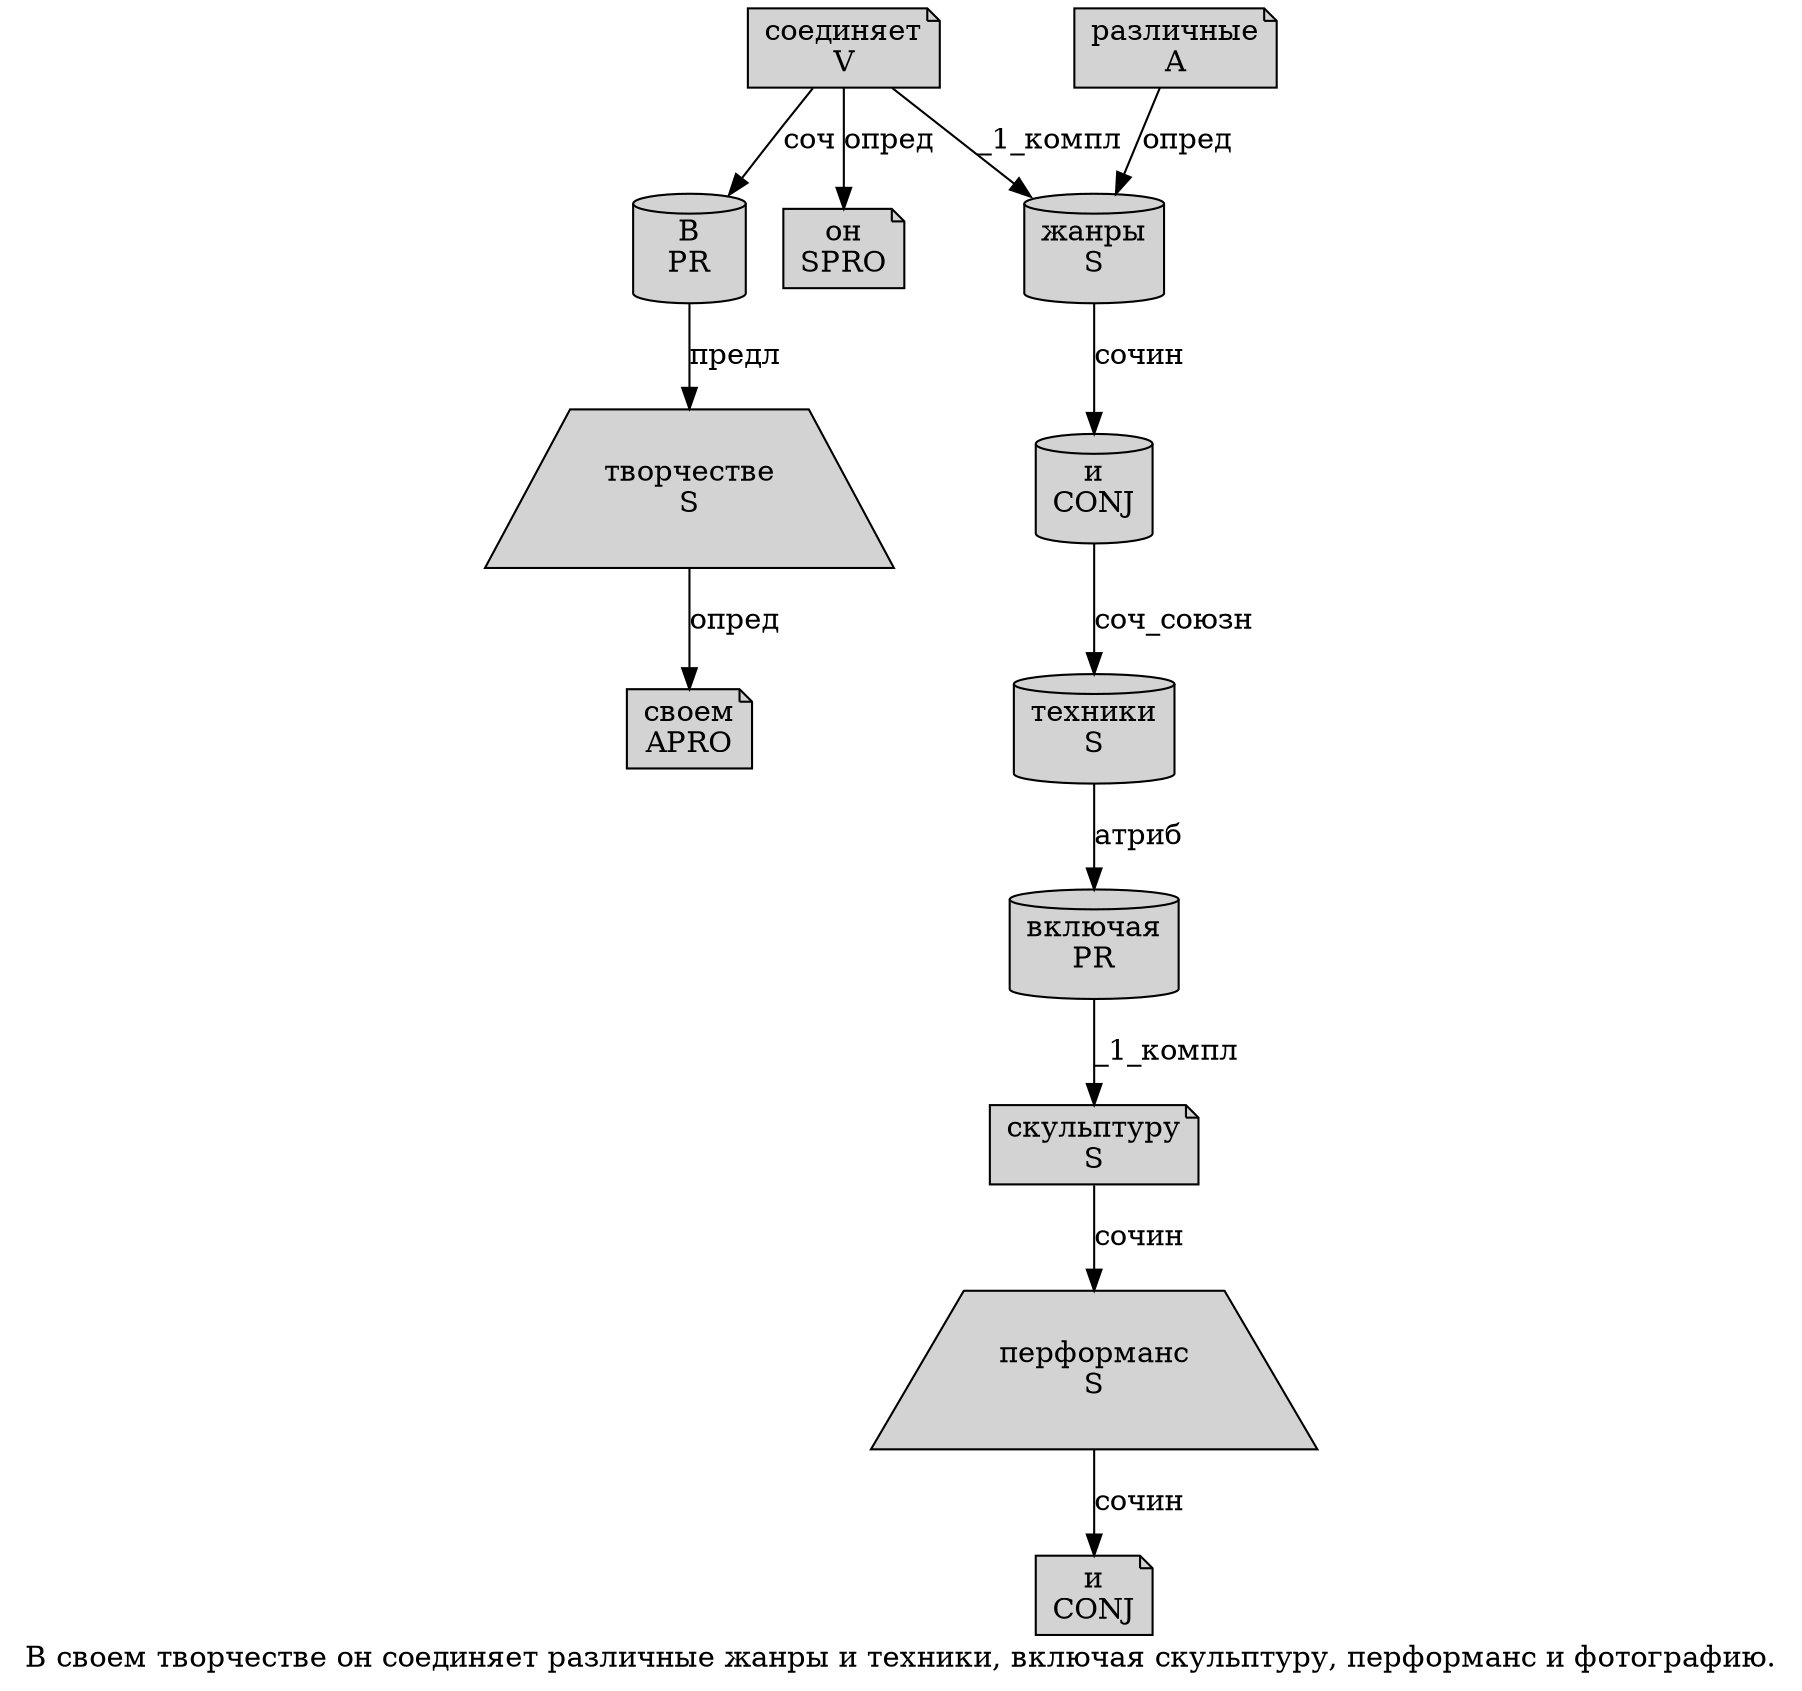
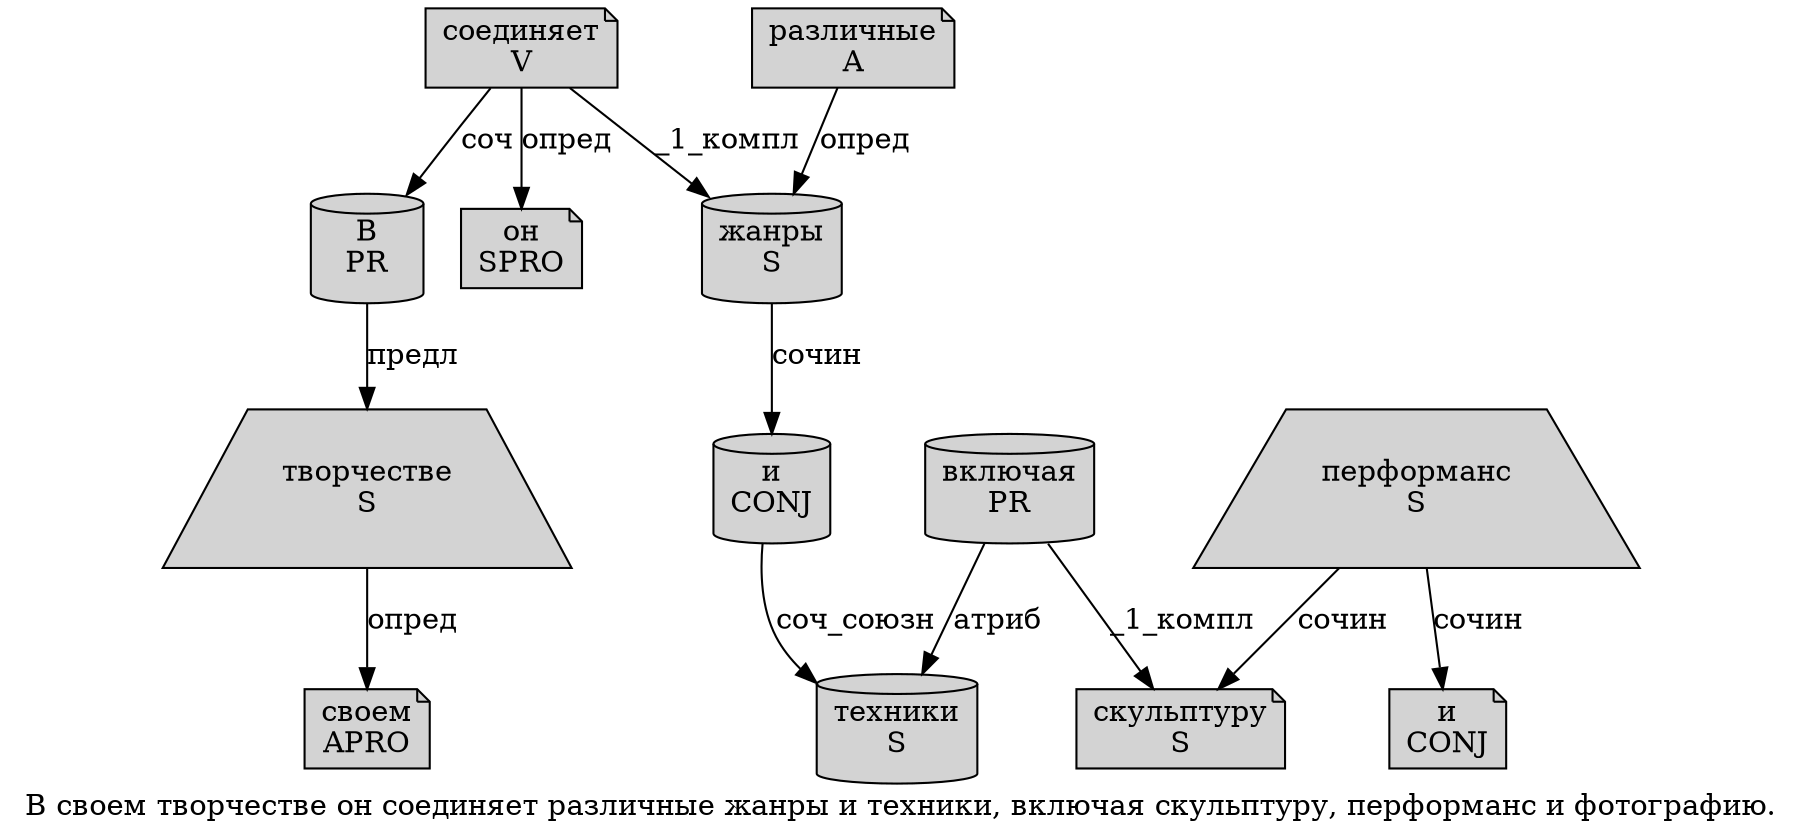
edge "техники S" -> "включая PR": reversed
edge "скульптуру S" -> "перформанс S": reversed
